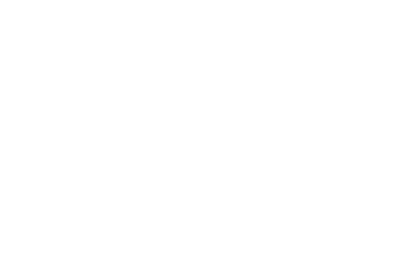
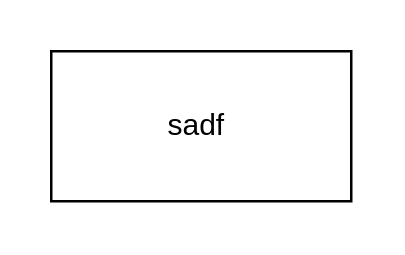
node "sadf": added
